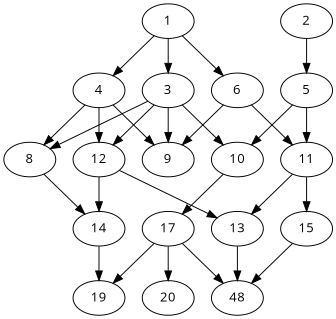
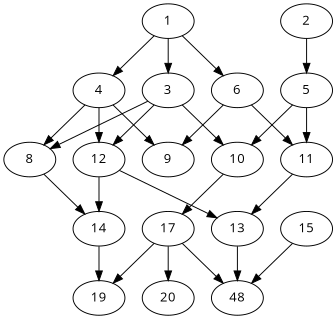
edge "3" -> "9": removed
edge "11" -> "15": removed
